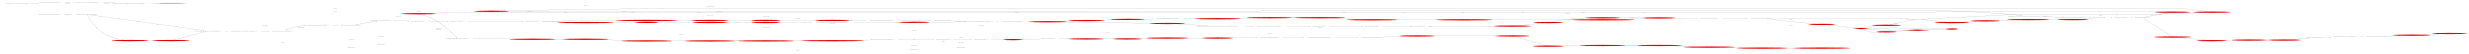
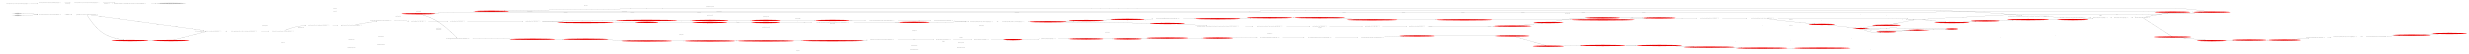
node "testNormalUsage['1', '0', '0']": added
node "testNormalUsage['0', '1', '0']": added
